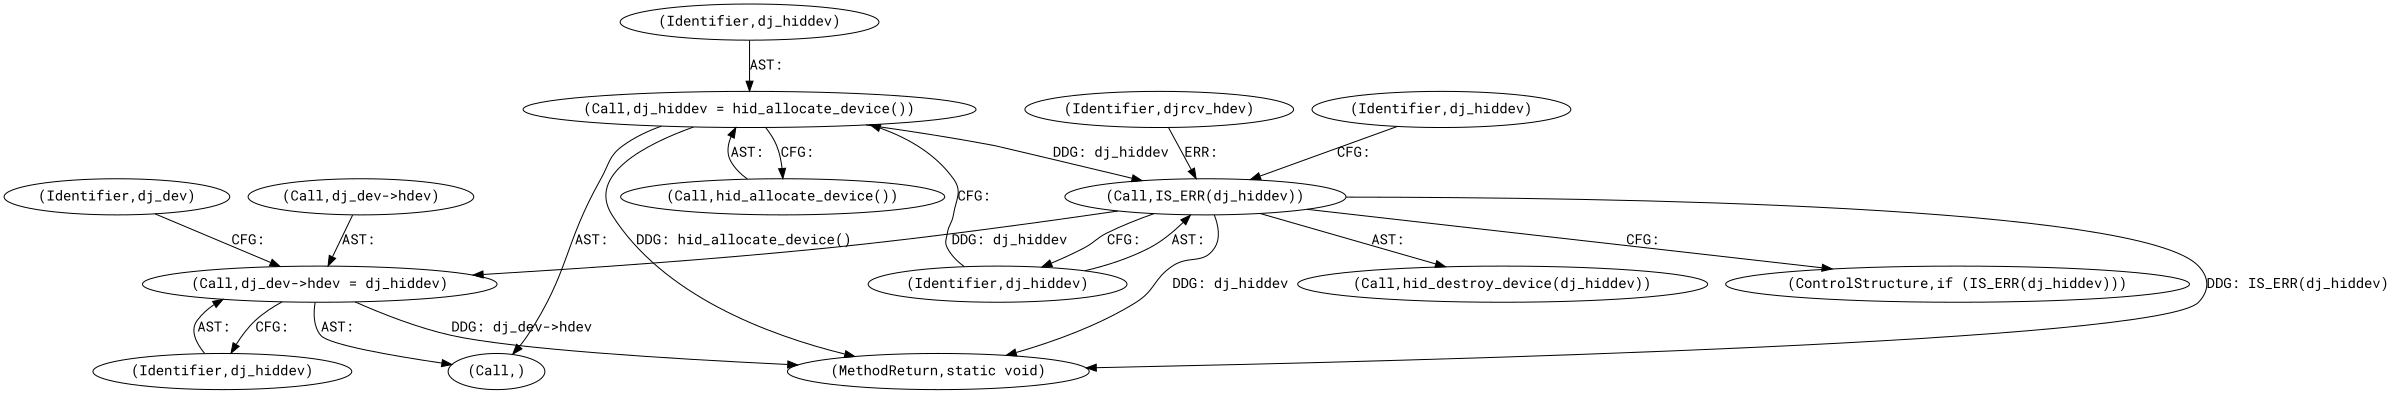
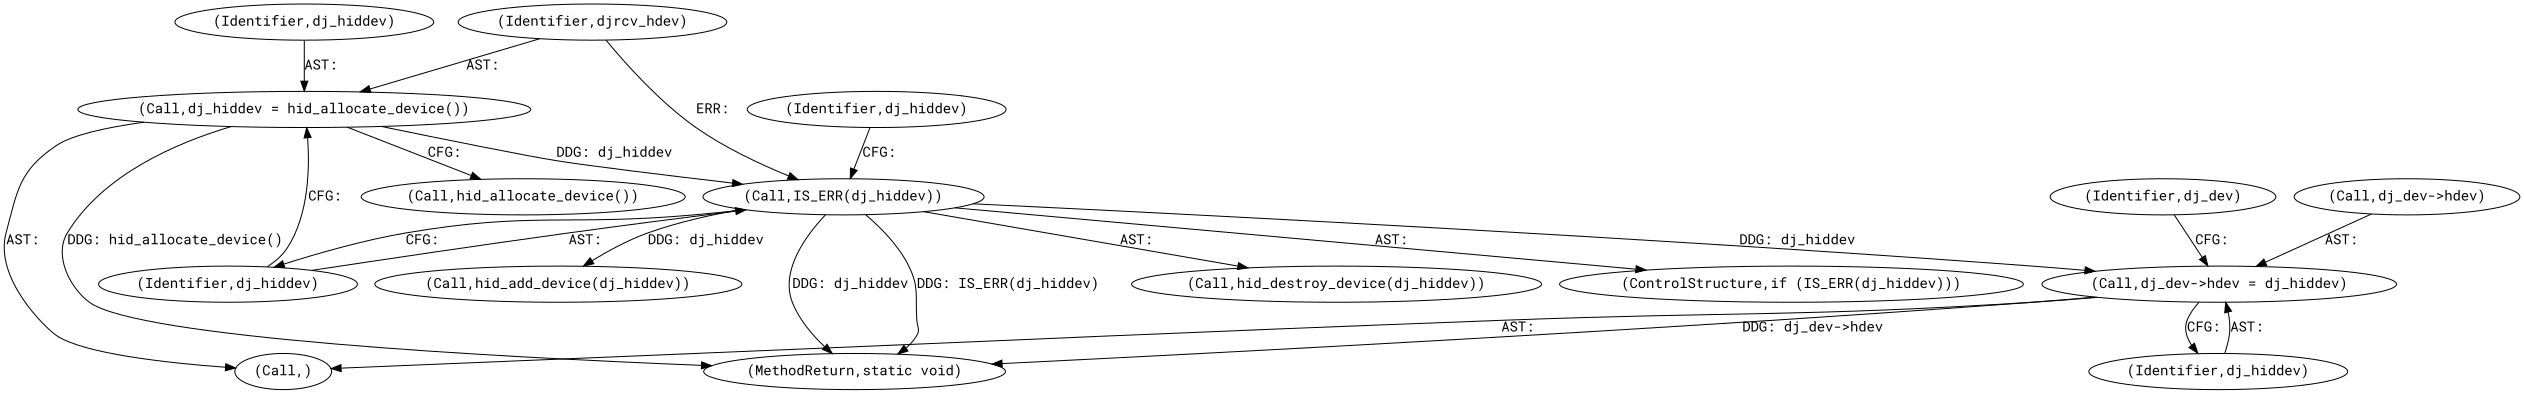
edge "(Call,hid_allocate_device())" -> "(Call,dj_hiddev = hid_allocate_device())": now "(Identifier,djrcv_hdev)" -> "(Call,dj_hiddev = hid_allocate_device())"
edge "(Call,IS_ERR(dj_hiddev))" -> "(ControlStructure,if (IS_ERR(dj_hiddev)))": label "CFG: " -> "AST: "
node "(Call,hid_add_device(dj_hiddev))": added
